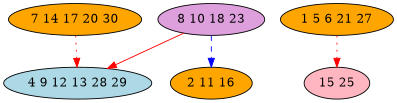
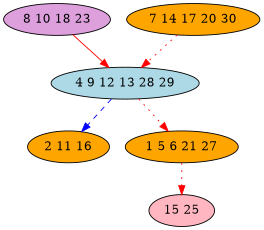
edge "8 10 18 23" -> "2 11 16": now "4 9 12 13 28 29" -> "2 11 16"
edge "4 9 12 13 28 29" -> "1 5 6 21 27": added
